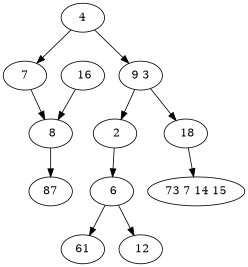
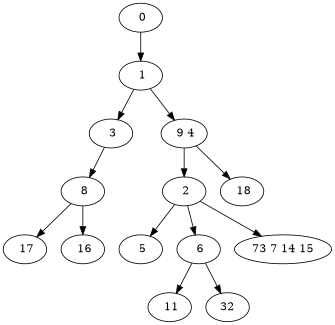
node "4": label "4" -> "1"
node "0": added
node "7": label "7" -> "3"
node "9 3": label "9 3" -> "9 4"
edge "16" -> "8": reversed
edge "18" -> "73 7 14 15": now "2" -> "73 7 14 15"
node "87": label "87" -> "17"
node "61": label "61" -> "11"
node "5": added
node "12": label "12" -> "32"
